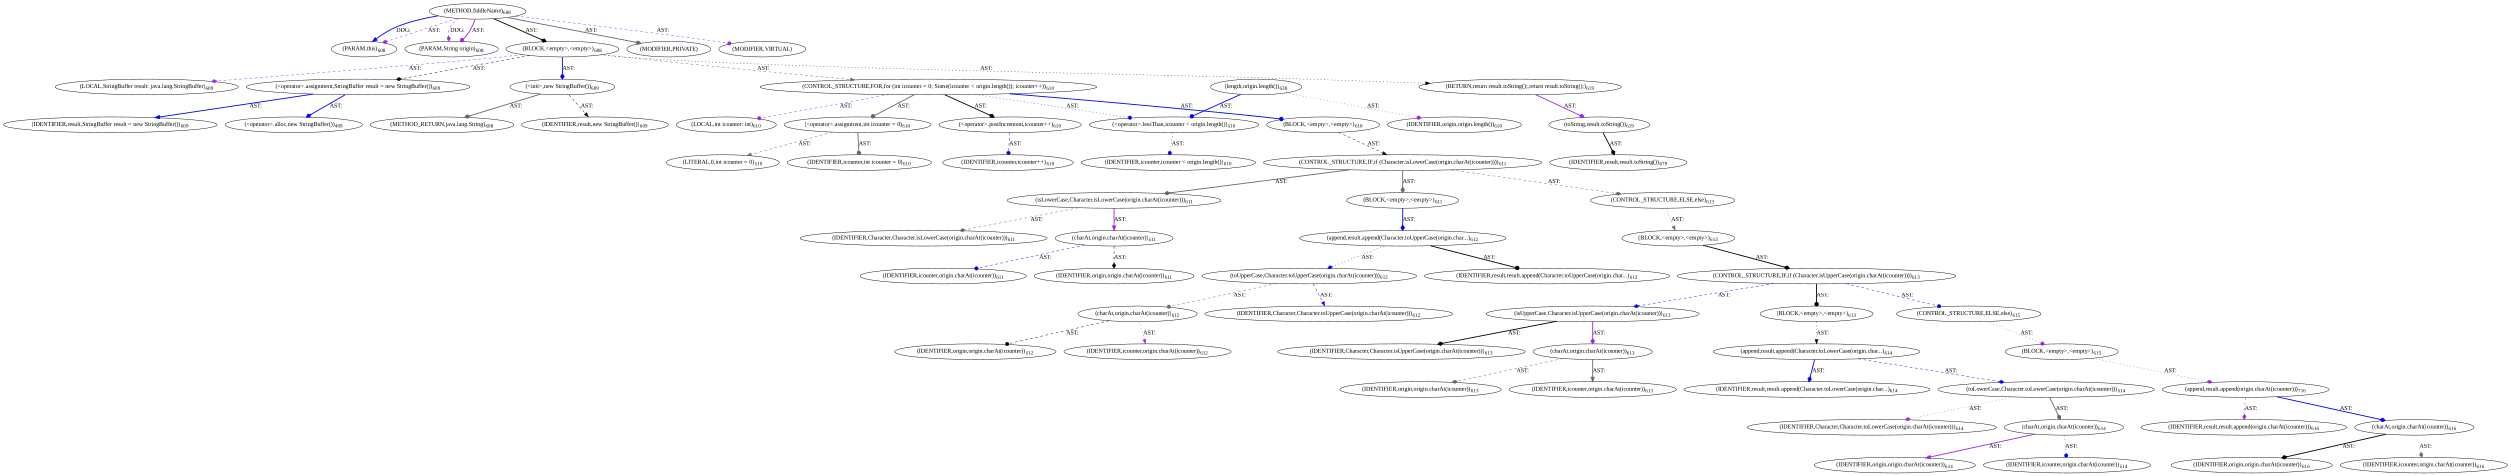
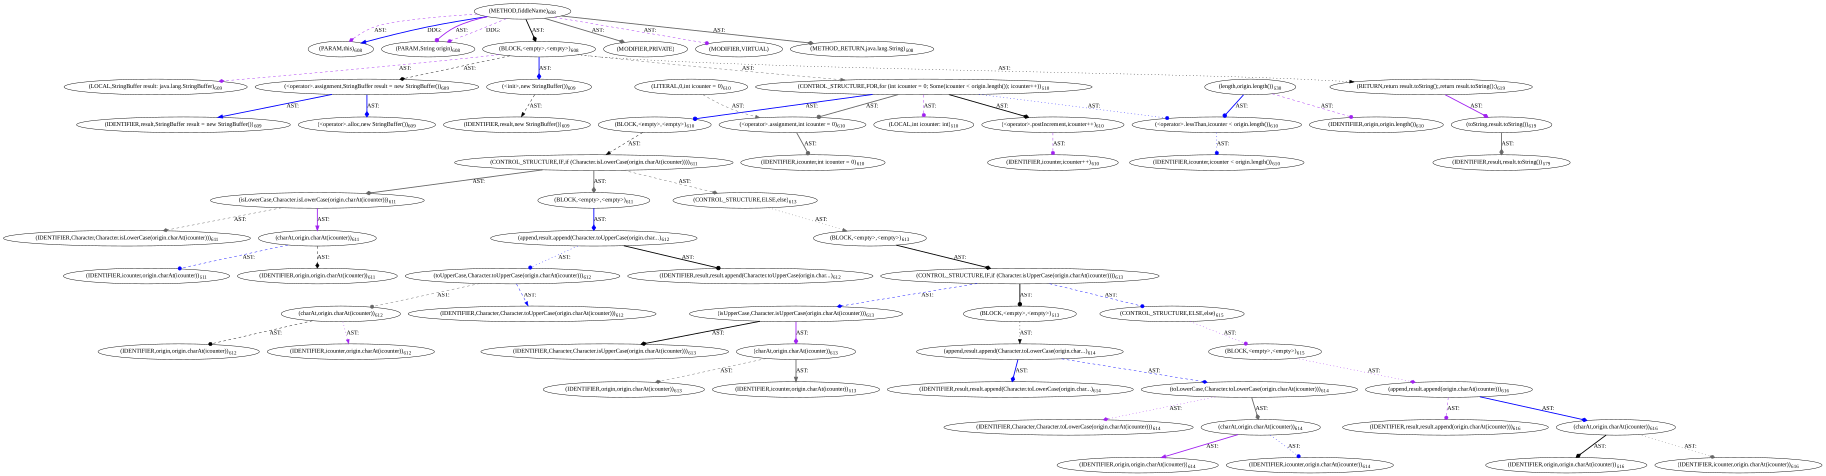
edge "(<init>,new StringBuffer())" -> "(METHOD_RETURN,java.lang.String)": now "(METHOD,fiddleName)" -> "(METHOD_RETURN,java.lang.String)"
edge "(length,origin.length())" -> "(IDENTIFIER,origin,origin.length())": style dotted -> dashed
node "(<operator>.alloc,new StringBuffer())": text "409" -> "609"
edge "(toString,result.toString())" -> "(IDENTIFIER,result,result.toString())": color black -> gray40
edge "(<operator>.postIncrement,icounter++)" -> "(IDENTIFIER,icounter,icounter++)": color blue -> purple
edge "(<operator>.assignment,int icounter = 0)" -> "(LITERAL,0,int icounter = 0)": reversed
edge "(append,result.append(Character.toUpperCase(origin.char...)" -> "(toUpperCase,Character.toUpperCase(origin.charAt(icounter)))": arrowhead diamond -> dot
node "(append,result.append(origin.charAt(icounter)))": text "716" -> "616"
edge "(append,result.append(origin.charAt(icounter)))" -> "(IDENTIFIER,result,result.append(origin.charAt(icounter)))": arrowhead diamond -> dot
